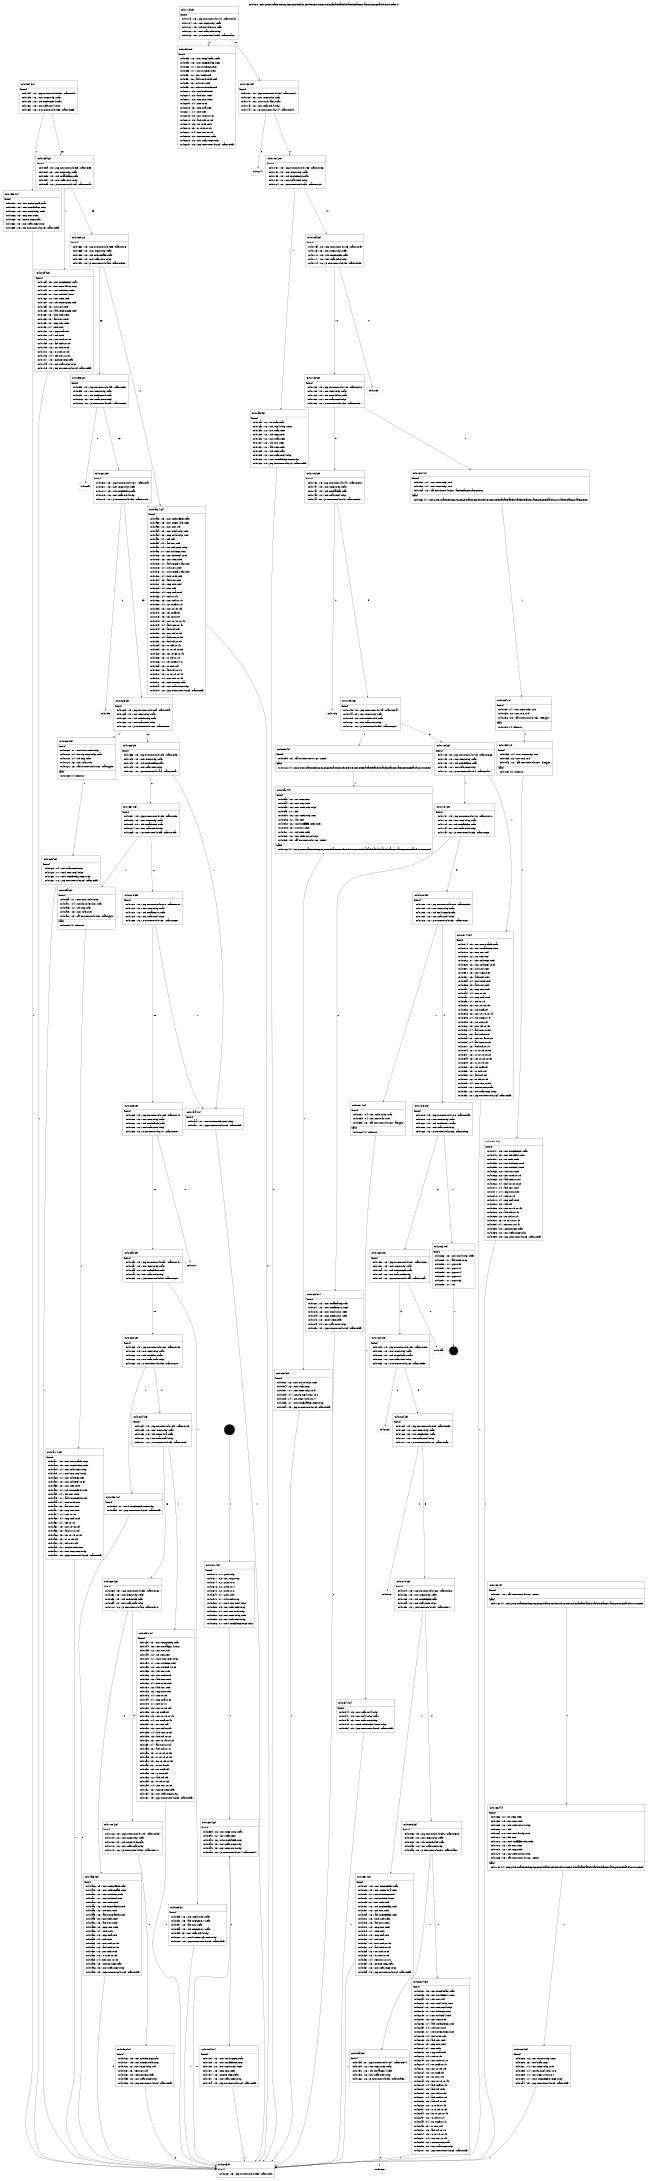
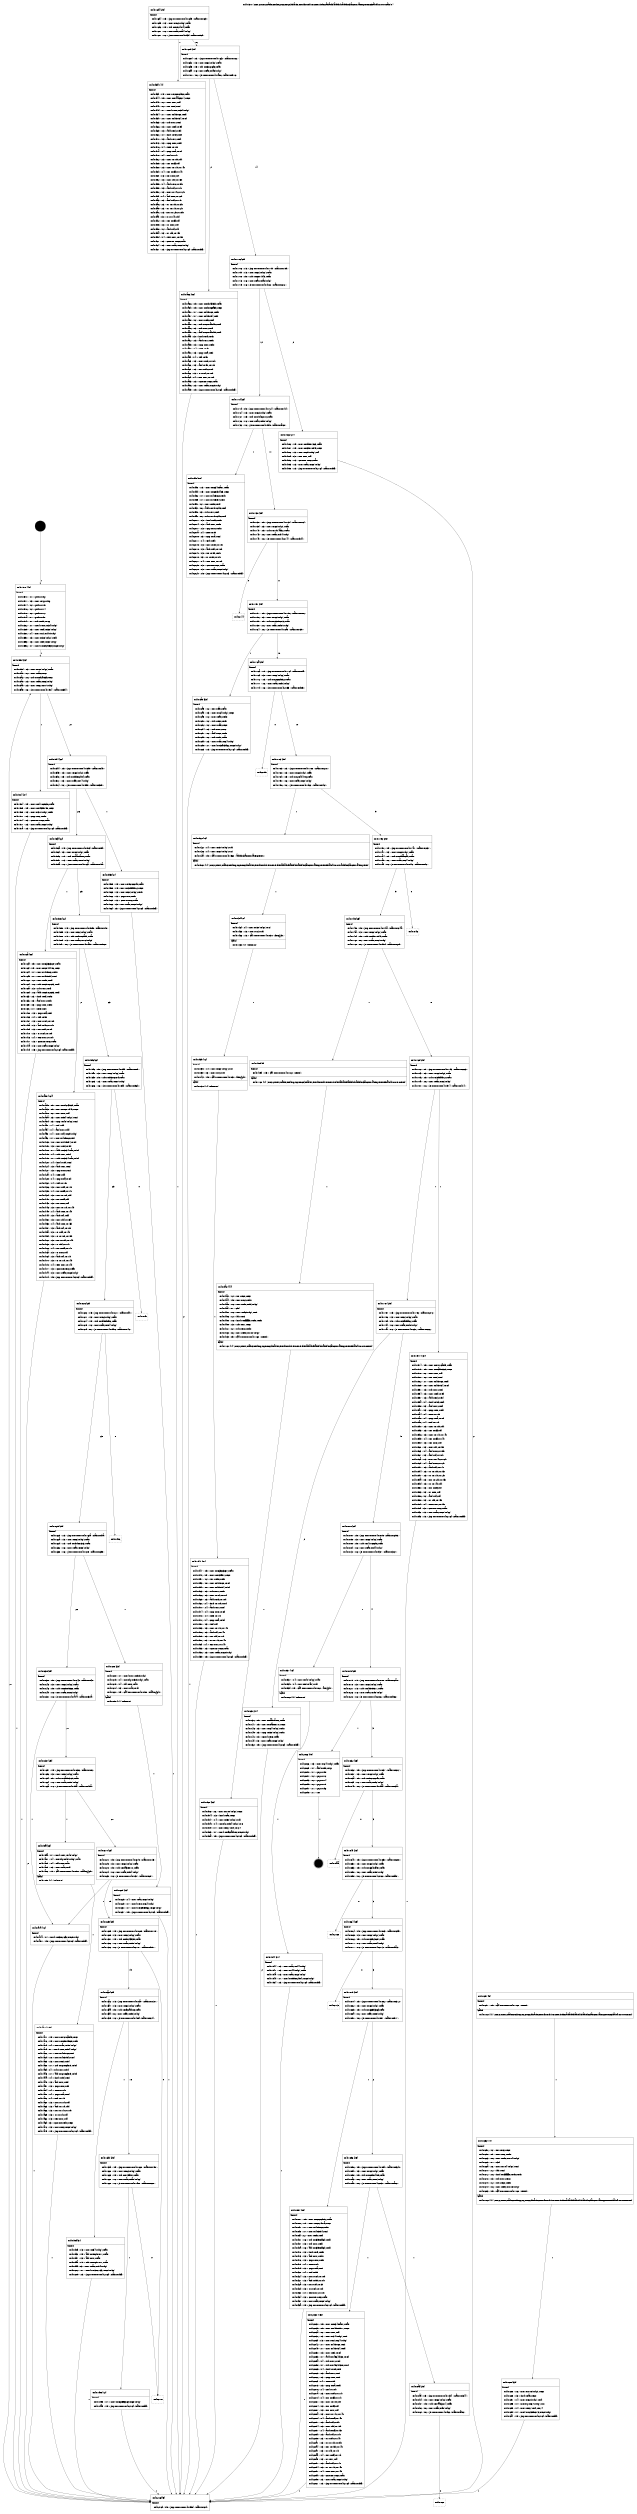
edge "0x401706 [25]" -> "0x40171f [25]": added, label "12"
edge "0x40159d [23]" -> "0x4015b4 [22]": added, label "27"
edge "0x4016bb [25]" -> "0x4016d4 [25]": now "0x4016bb [25]" -> "0x402107"
